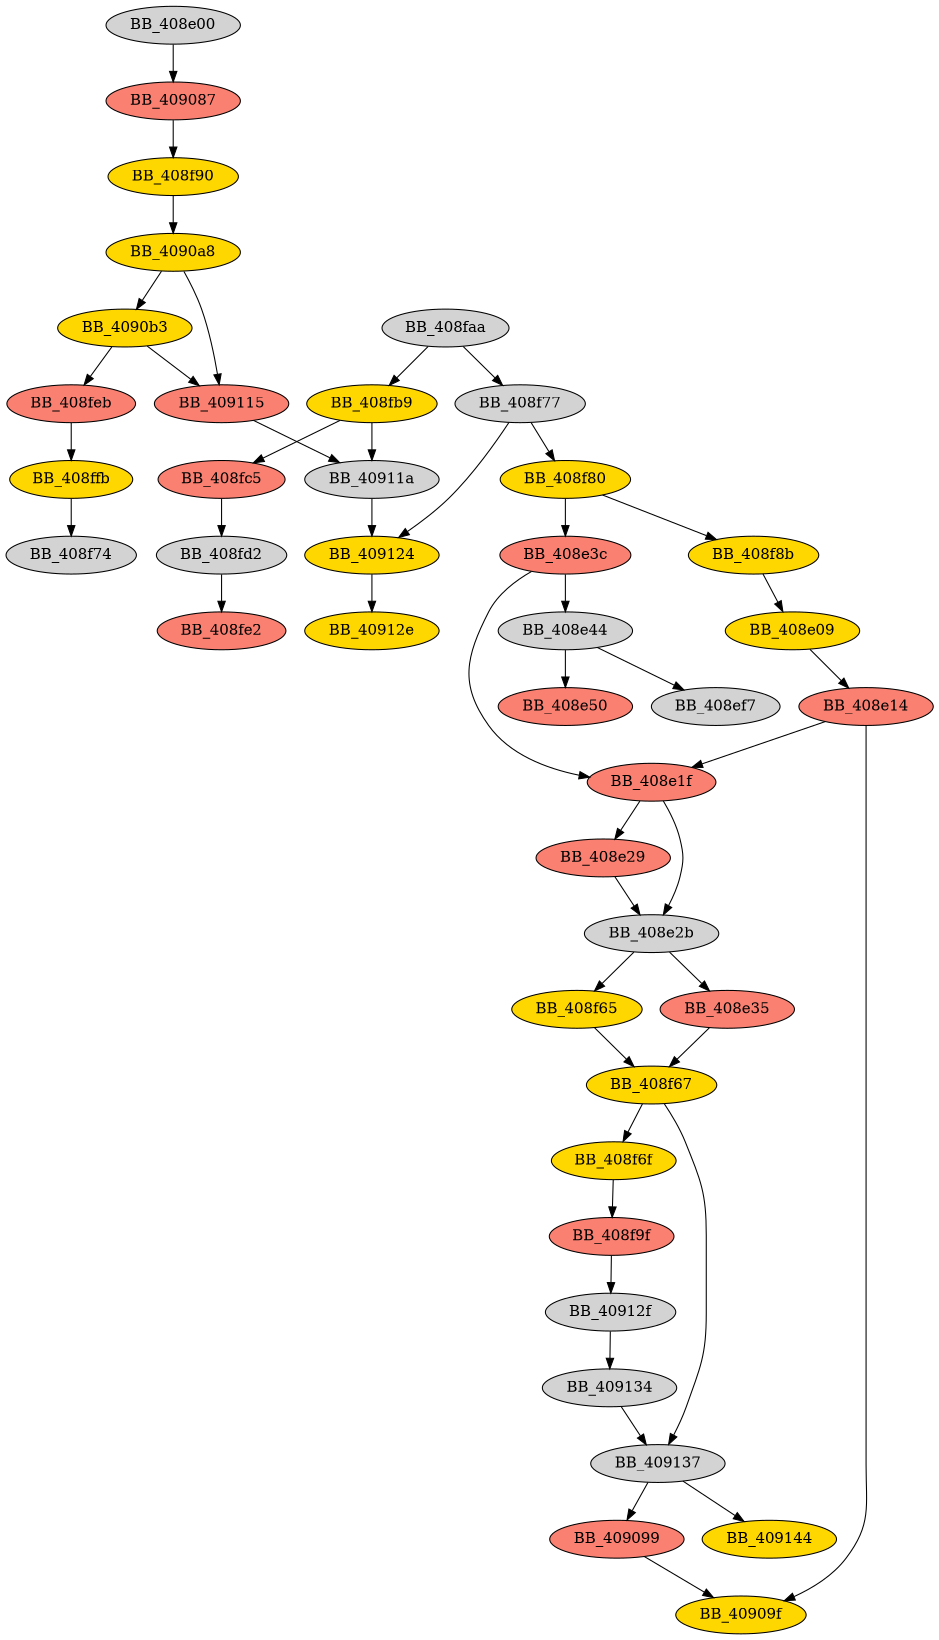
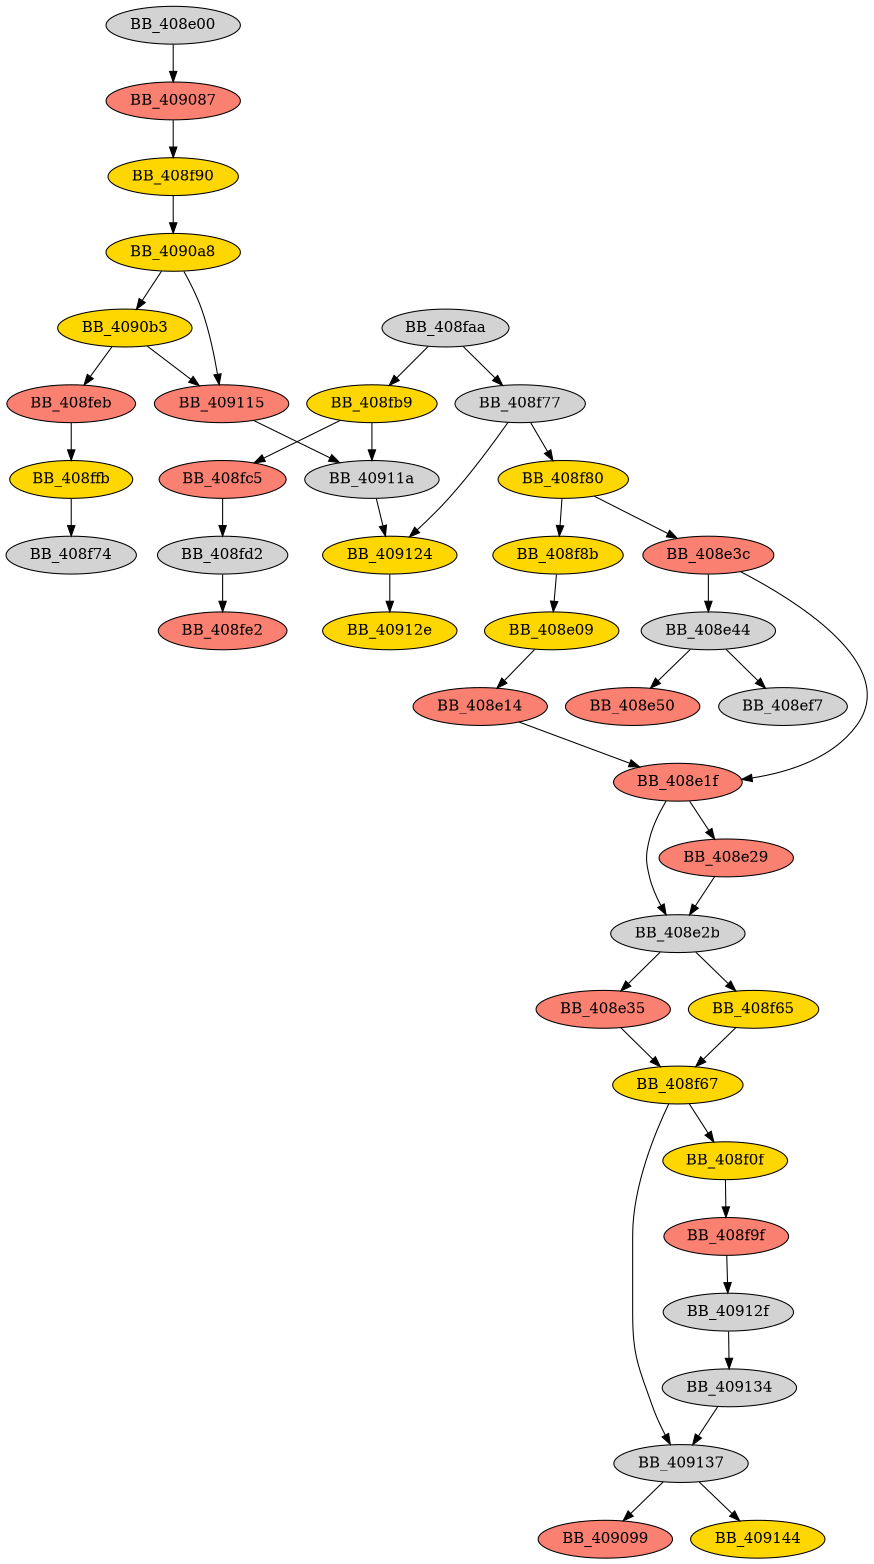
node "BB_408f6f": label "BB_408f6f" -> "BB_408f0f"
node "BB_40909f": removed
